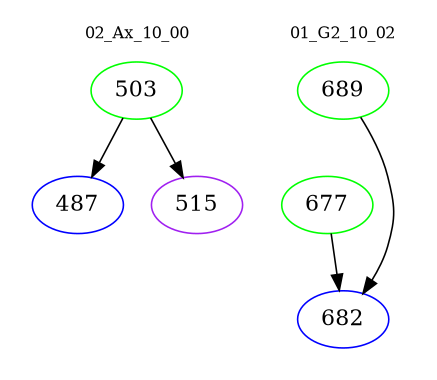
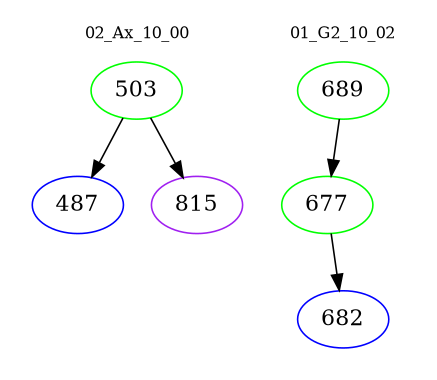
edge "689" -> "682": now "689" -> "677"
node "515": label "515" -> "815"
